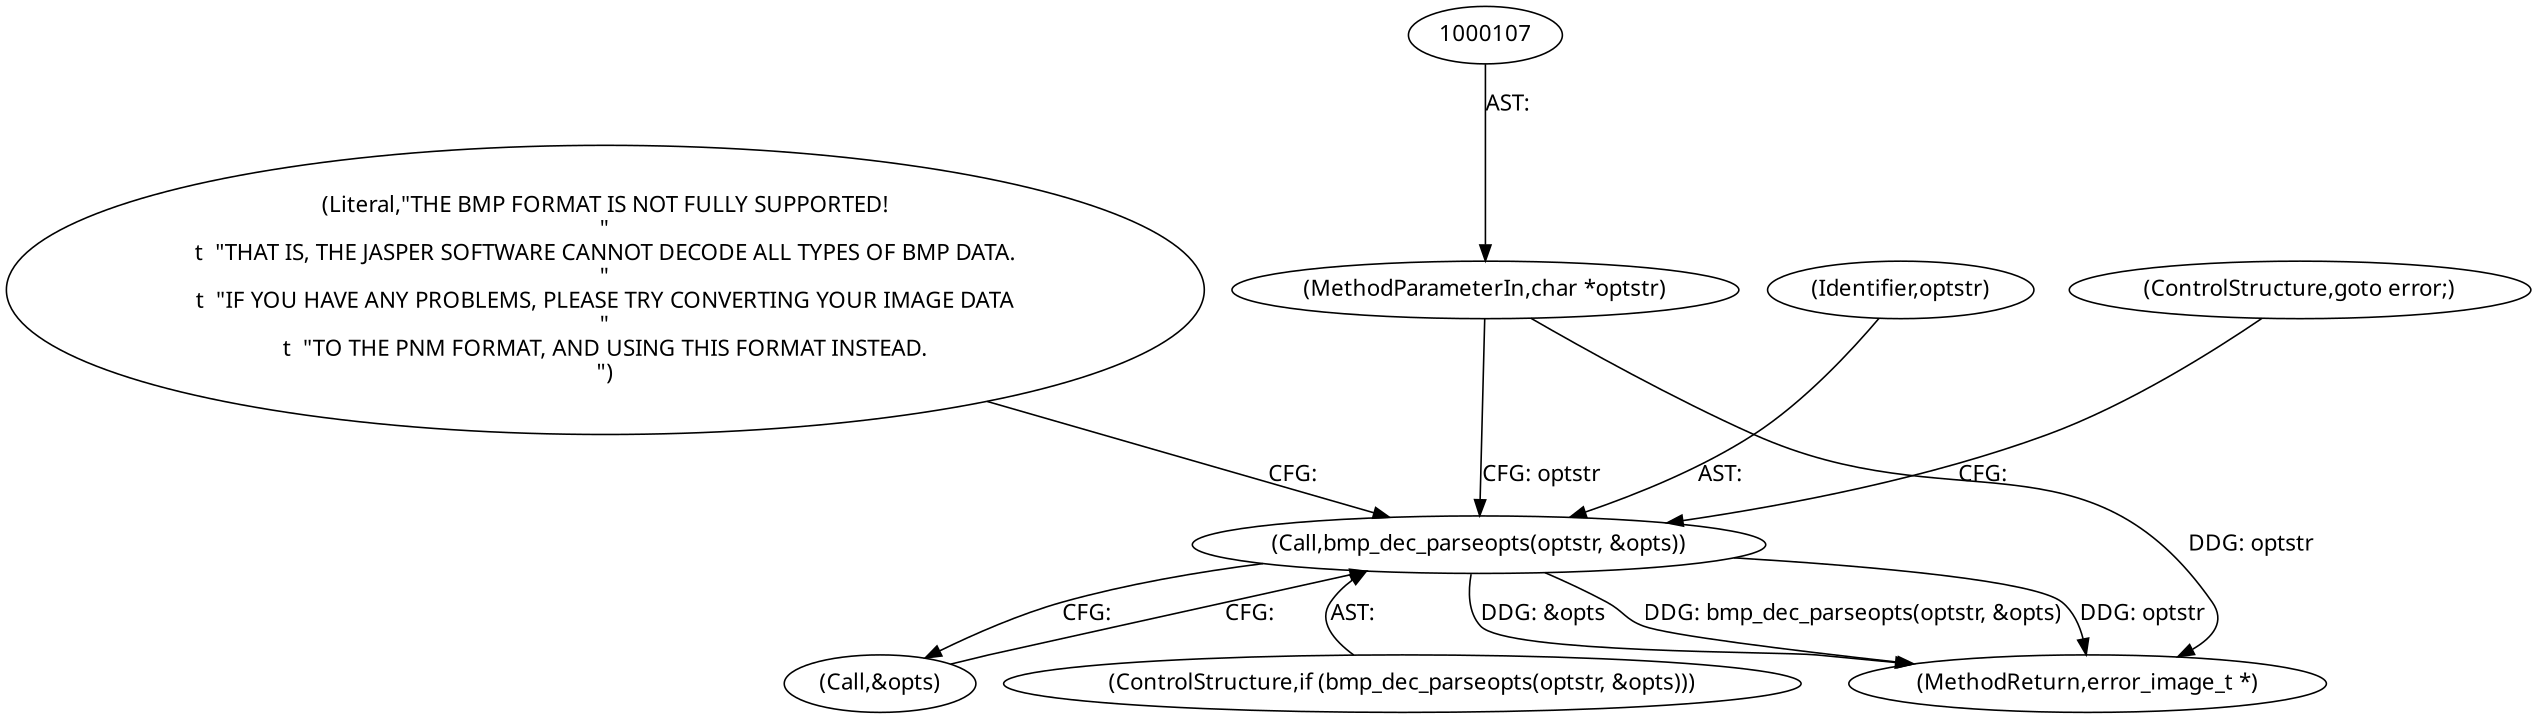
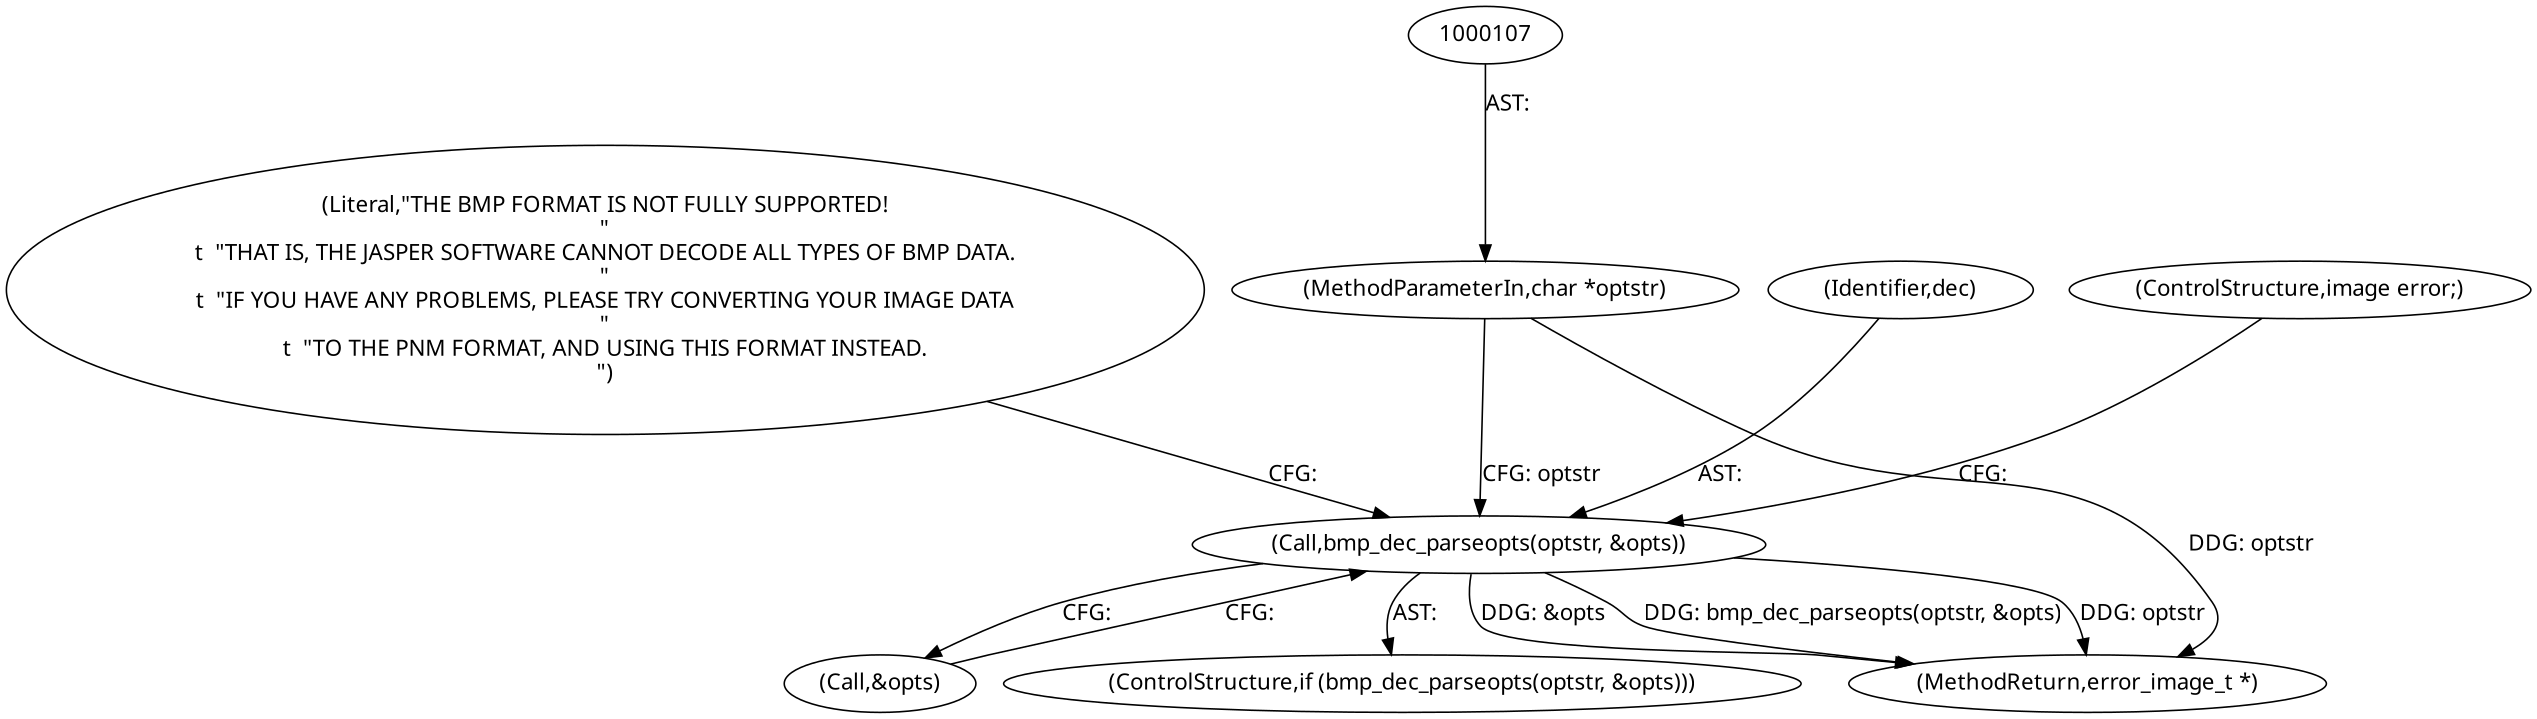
node "(Identifier,optstr)": label "(Identifier,optstr)" -> "(Identifier,dec)"
node "(ControlStructure,goto error;)": label "(ControlStructure,goto error;)" -> "(ControlStructure,image error;)"
edge "(ControlStructure,if (bmp_dec_parseopts(optstr, &opts)))" -> "(Call,bmp_dec_parseopts(optstr, &opts))": reversed
